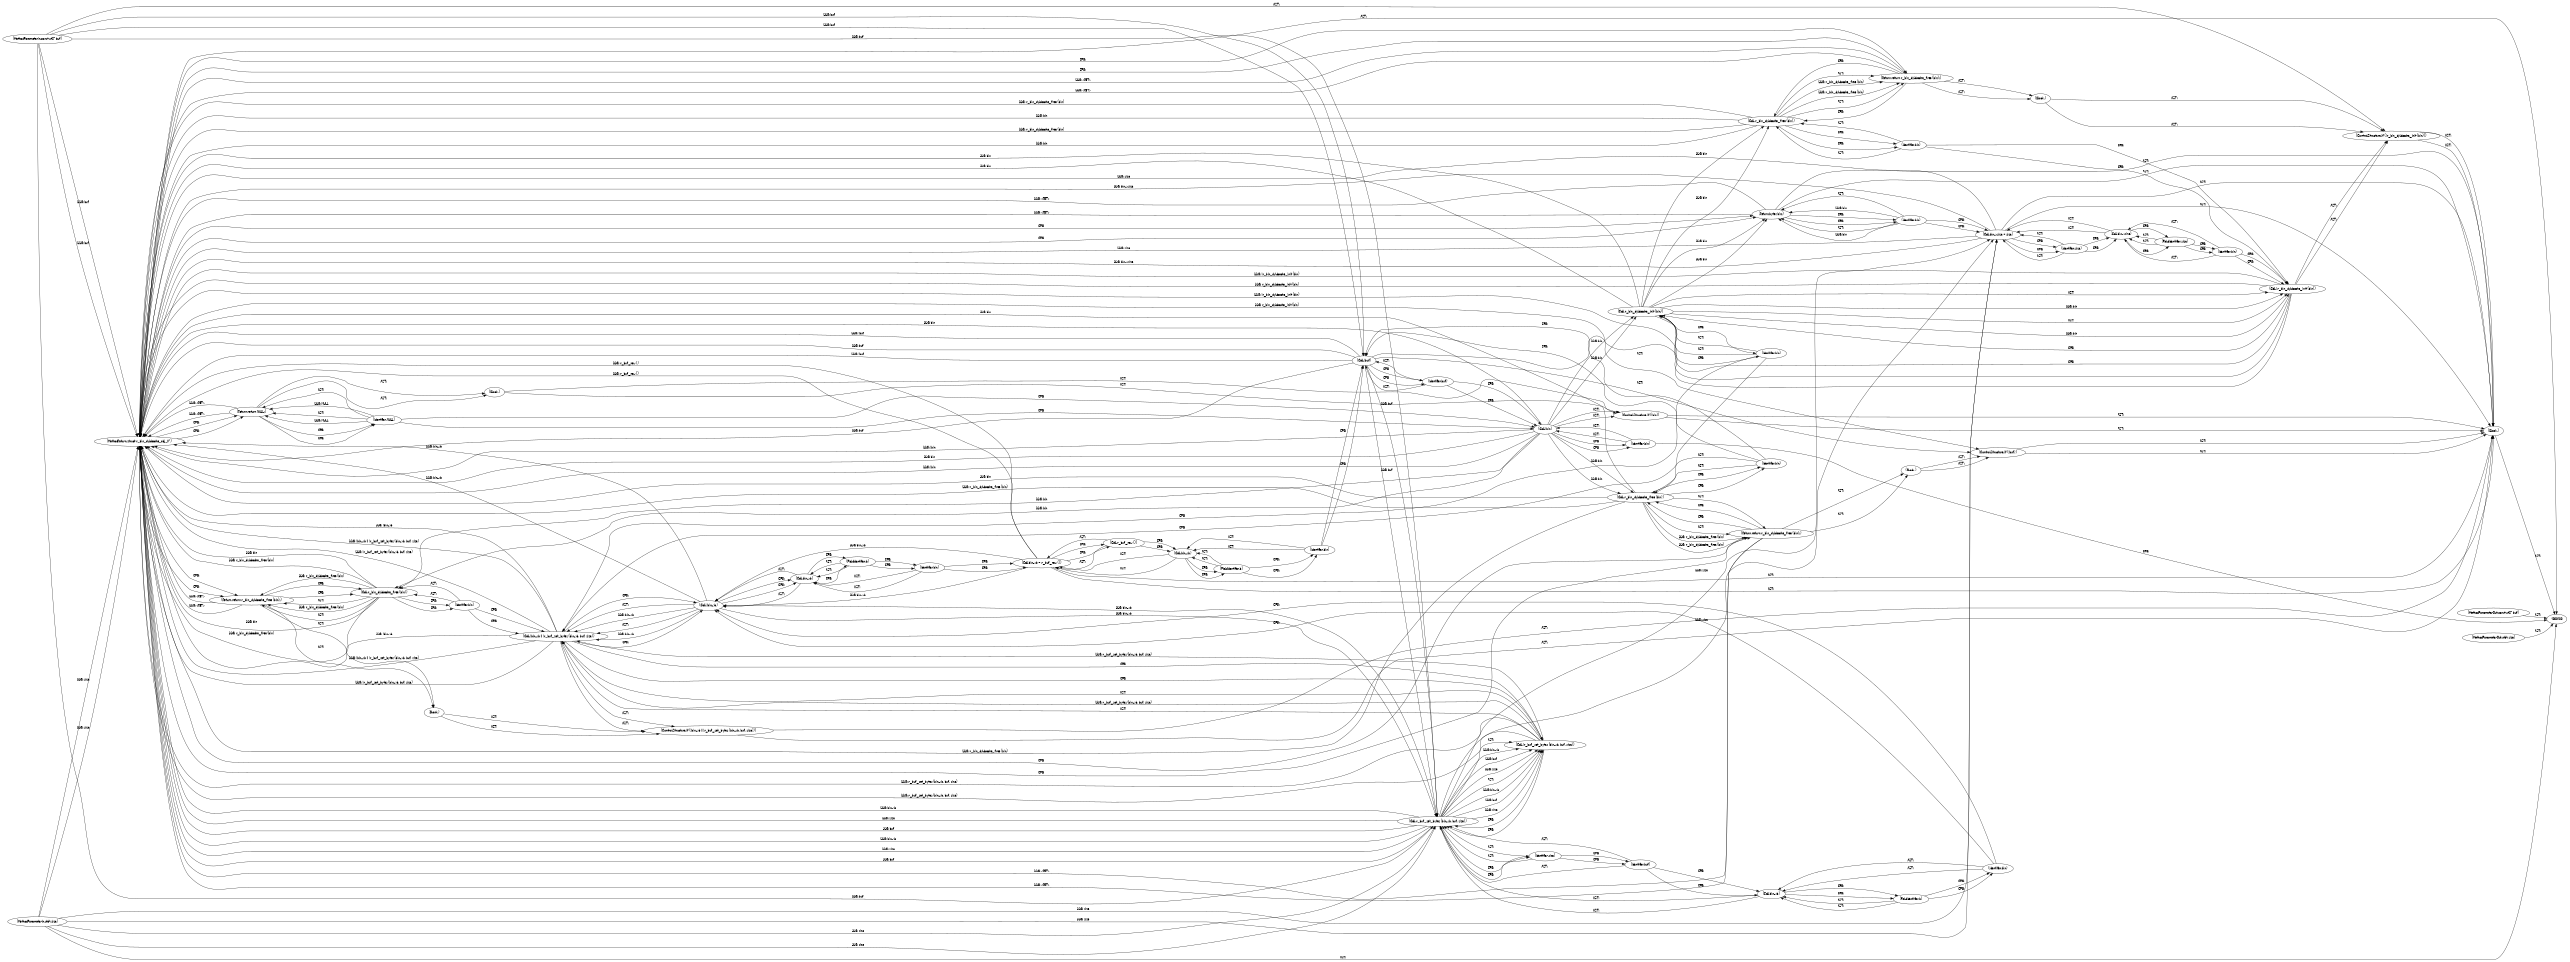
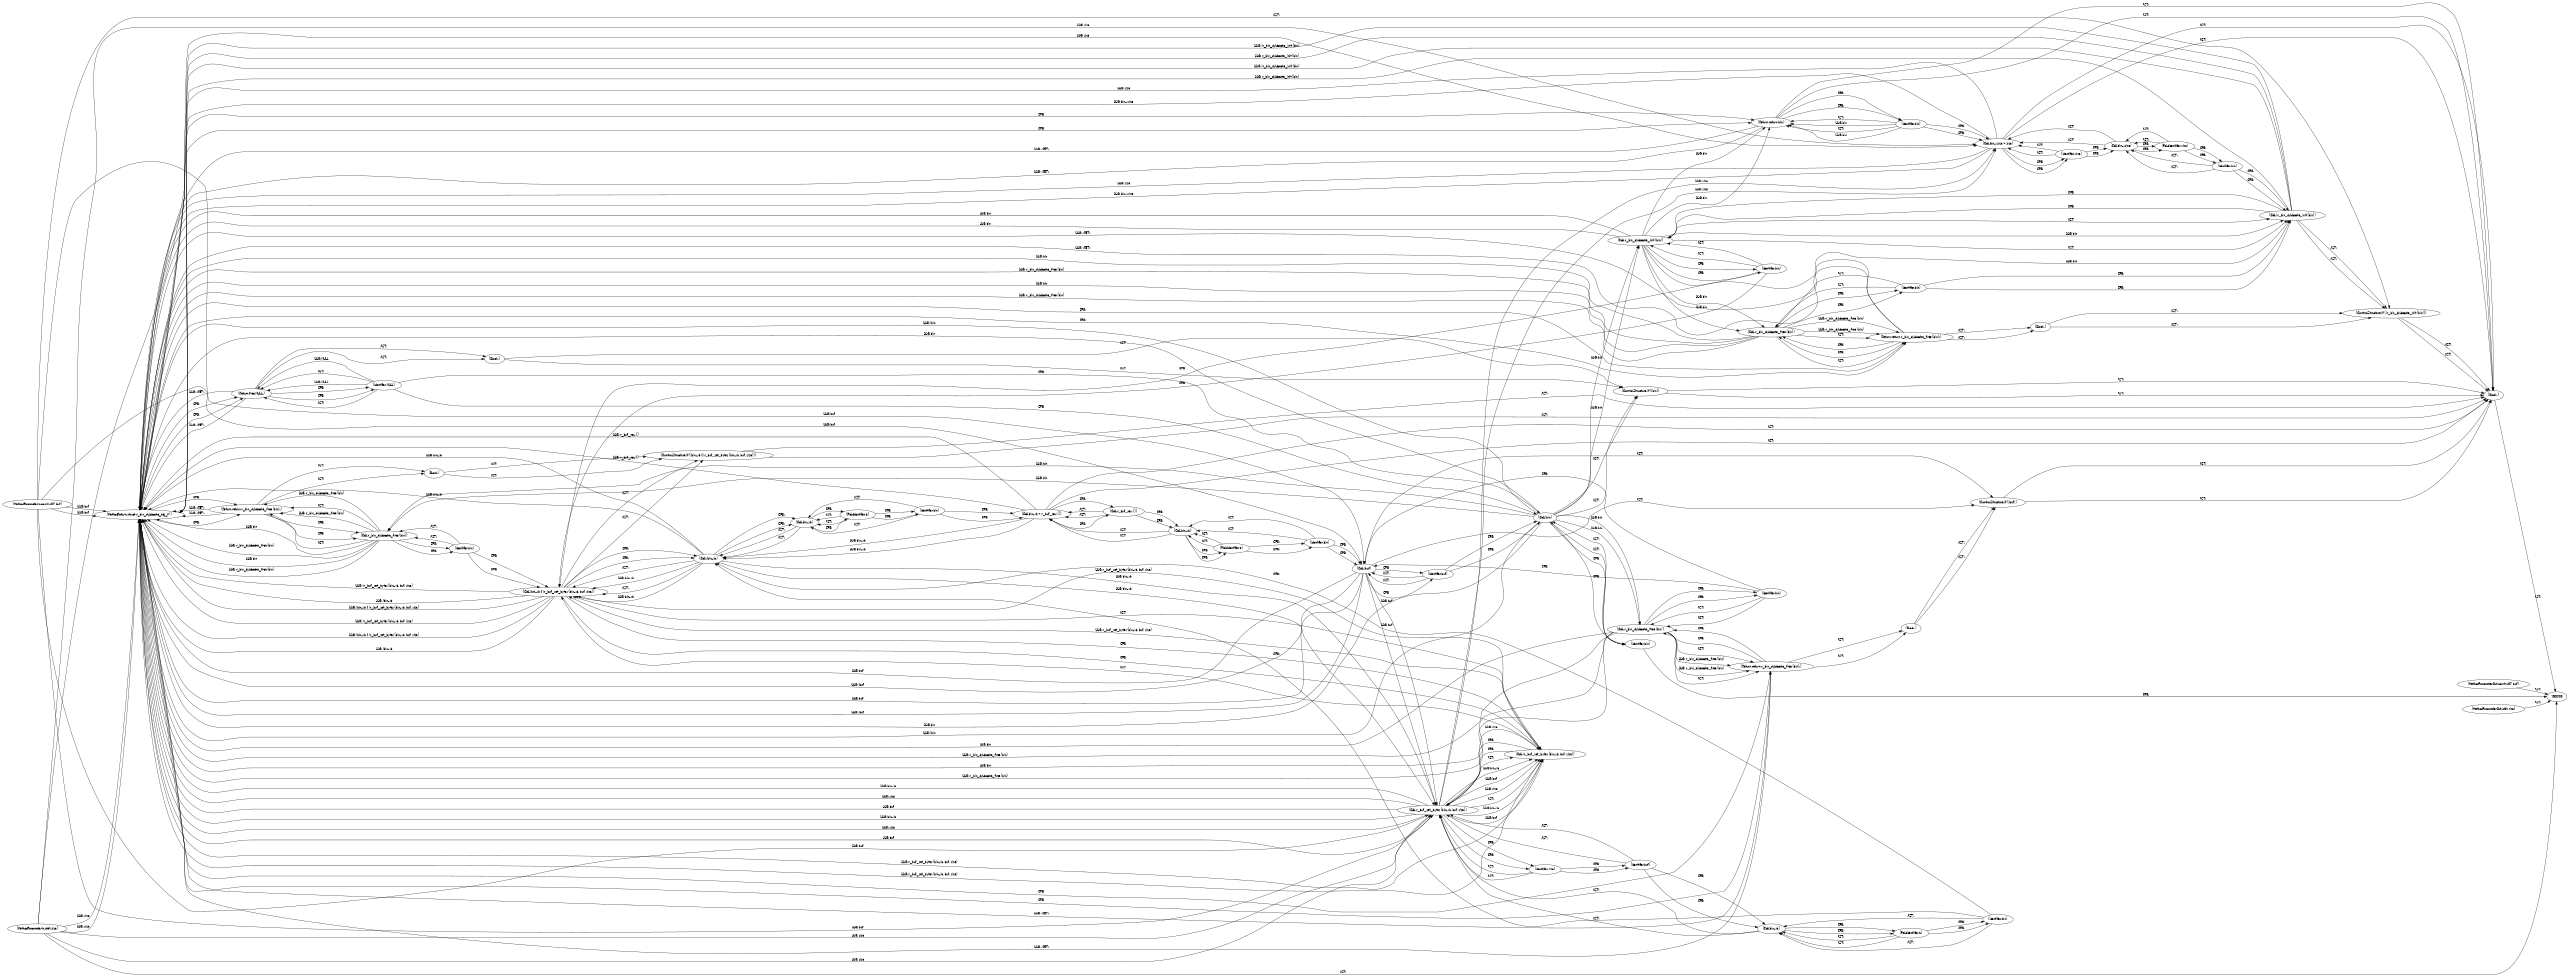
edge "(MethodReturn,struct r_bin_dyldcache_obj_t*)" -> "1000100": removed, label "AST:"
node "(Return,bytes bin;)": label "(Return,bytes bin;)" -> "(Return,return bin;)"
node "(Return,return NULL;)": label "(Return,return NULL;)" -> "(Return,free NULL;)"
